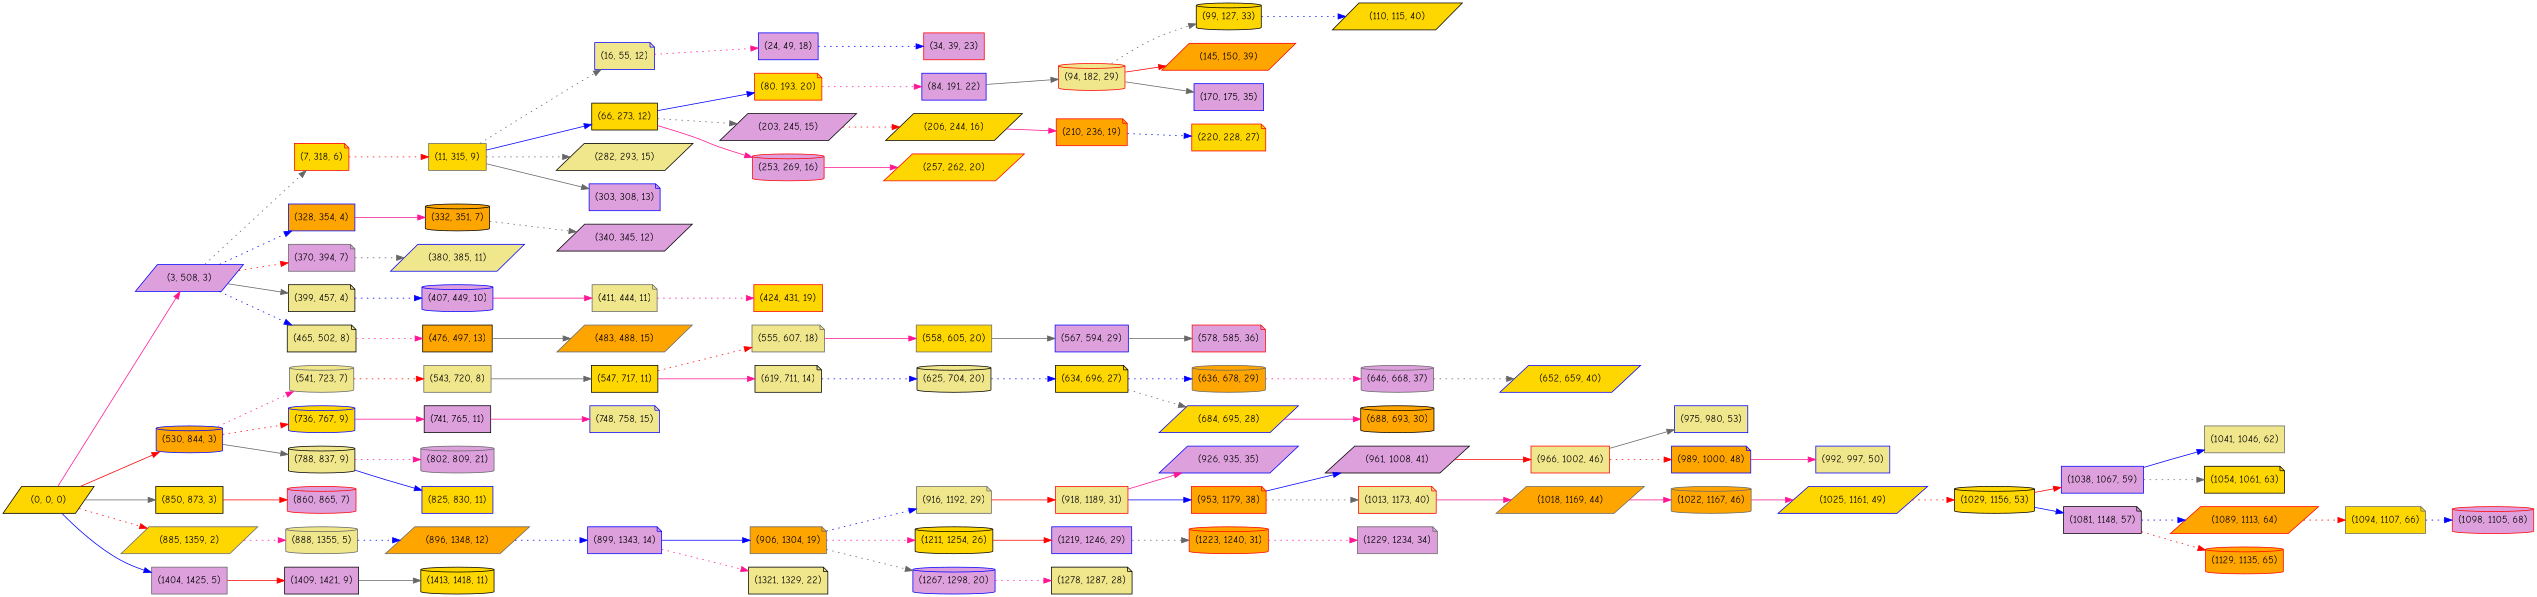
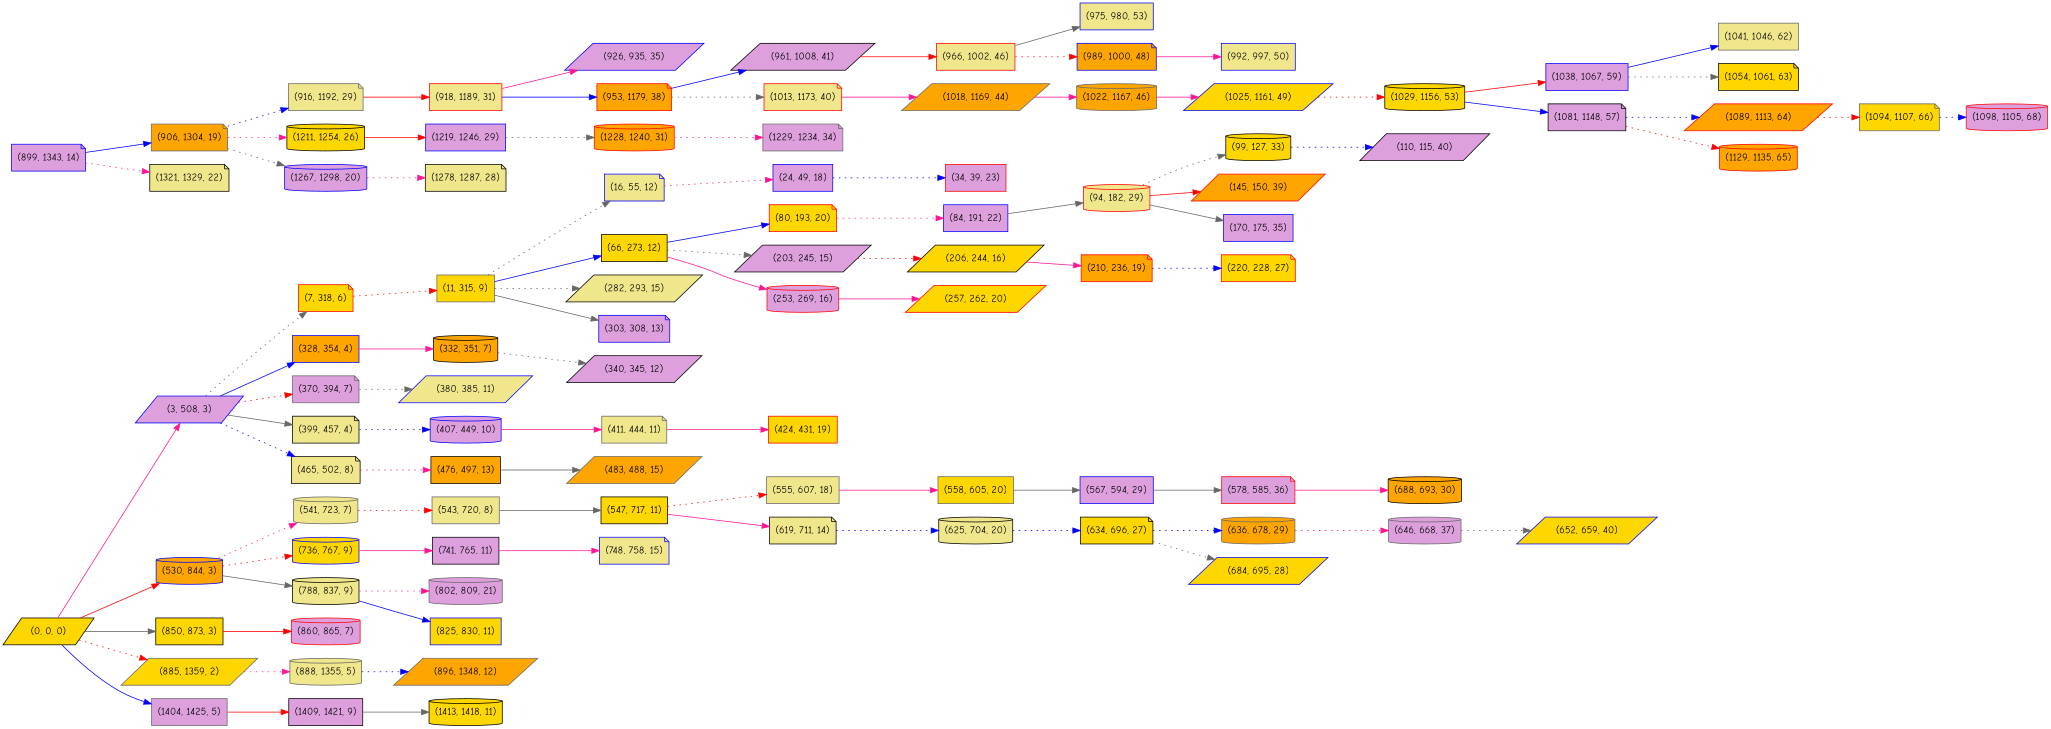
node "(110, 115, 40)": fillcolor gold -> plum
edge "(3, 508, 3)" -> "(328, 354, 4)": style dotted -> solid
edge "(411, 444, 11)" -> "(424, 431, 19)": style dotted -> solid
node "(555, 607, 18)": shape note -> box
edge "(684, 695, 28)" -> "(688, 693, 30)": now "(578, 585, 36)" -> "(688, 693, 30)"
edge "(896, 1348, 12)" -> "(899, 1343, 14)": removed
node "(1223, 1240, 31)": label "(1223, 1240, 31)" -> "(1228, 1240, 31)"
